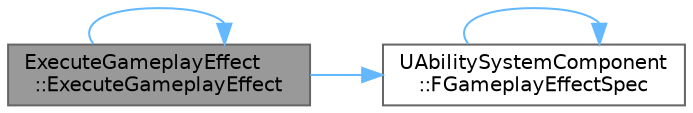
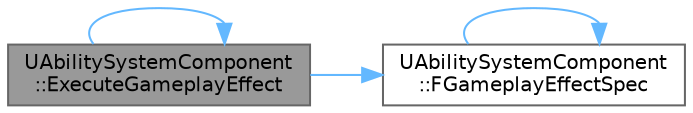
node "ExecuteGameplayEffect ::ExecuteGameplayEffect": label "ExecuteGameplayEffect ::ExecuteGameplayEffect" -> "UAbilitySystemComponent ::ExecuteGameplayEffect"
